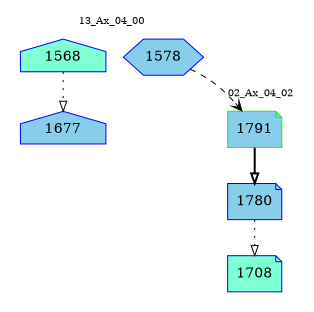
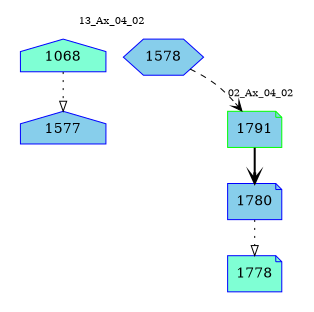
cluster "13_Ax_04_00": label "13_Ax_04_00" -> "13_Ax_04_02"
node "1568": label "1568" -> "1068"
node "1677": label "1677" -> "1577"
edge "1791" -> "1780": arrowhead onormal -> vee
node "1708": label "1708" -> "1778"
